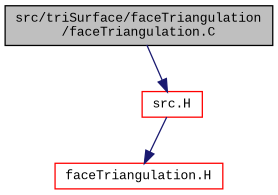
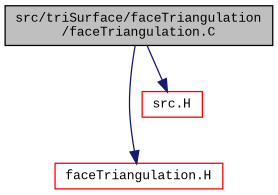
edge "src.H" -> "faceTriangulation.H": now "src/triSurface/faceTriangulation /faceTriangulation.C" -> "faceTriangulation.H"
